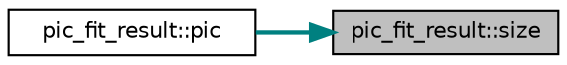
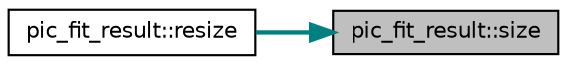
node "pic_fit_result::pic": label "pic_fit_result::pic" -> "pic_fit_result::resize"
